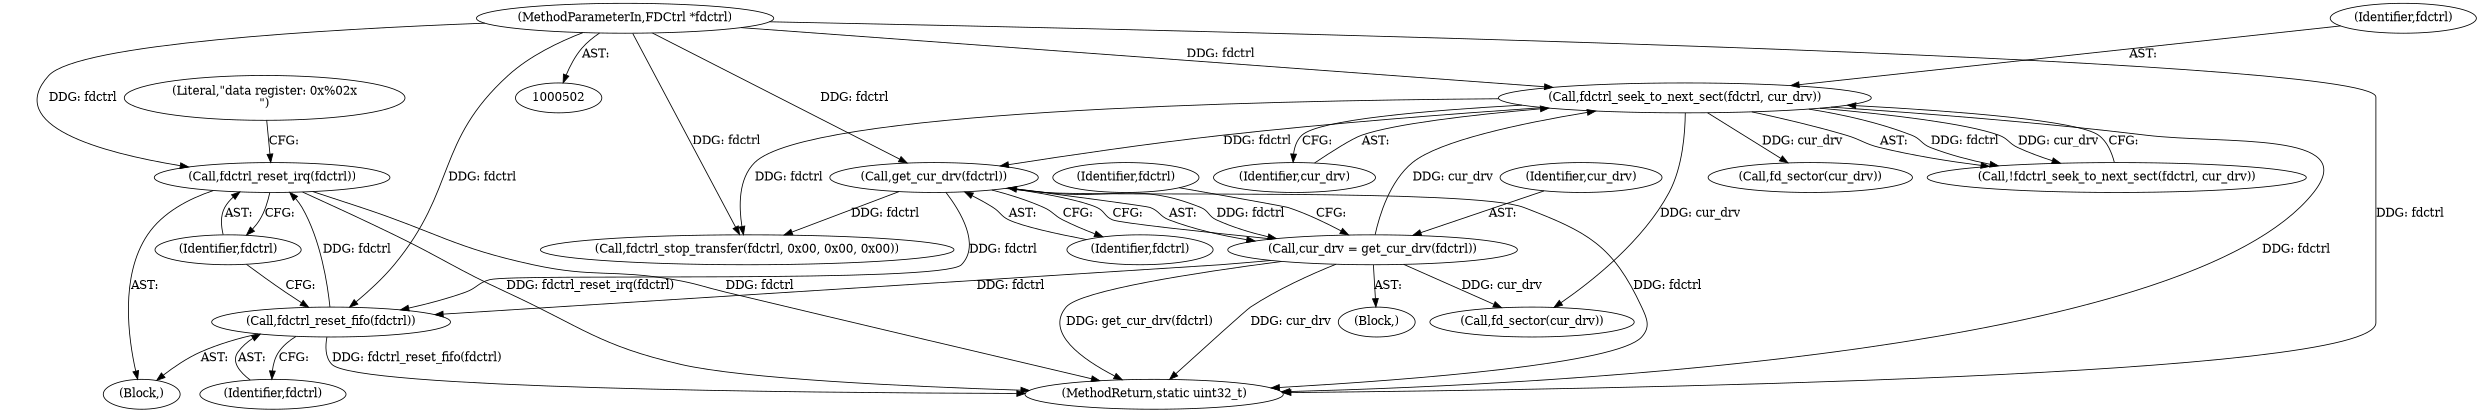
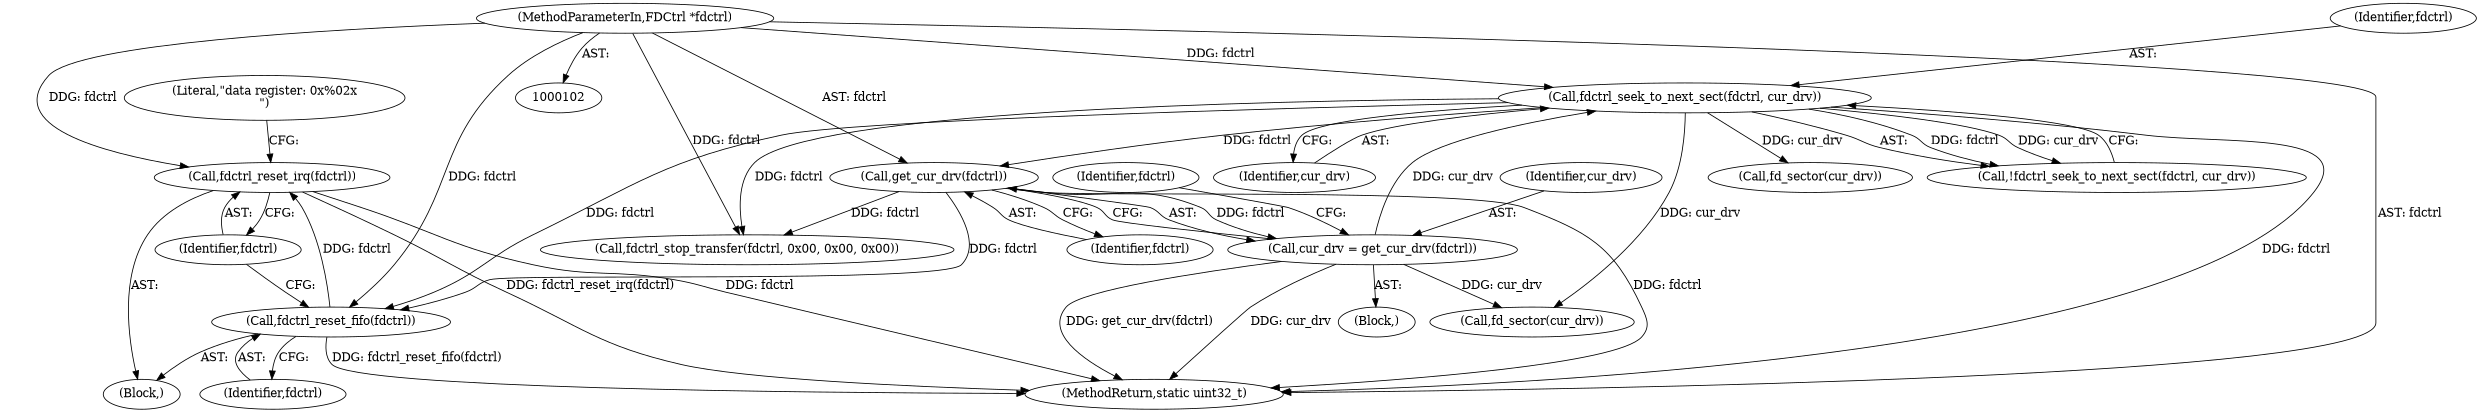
node "1000502": label "1000502" -> "1000102"
edge "(MethodParameterIn,FDCtrl *fdctrl)" -> "(Call,get_cur_drv(fdctrl))": label "DDG: fdctrl" -> "AST: fdctrl"
edge "(MethodParameterIn,FDCtrl *fdctrl)" -> "(MethodReturn,static uint32_t)": label "DDG: fdctrl" -> "AST: fdctrl"
edge "(Call,cur_drv = get_cur_drv(fdctrl))" -> "(Call,fdctrl_reset_fifo(fdctrl))": now "(Call,fdctrl_seek_to_next_sect(fdctrl, cur_drv))" -> "(Call,fdctrl_reset_fifo(fdctrl))"
